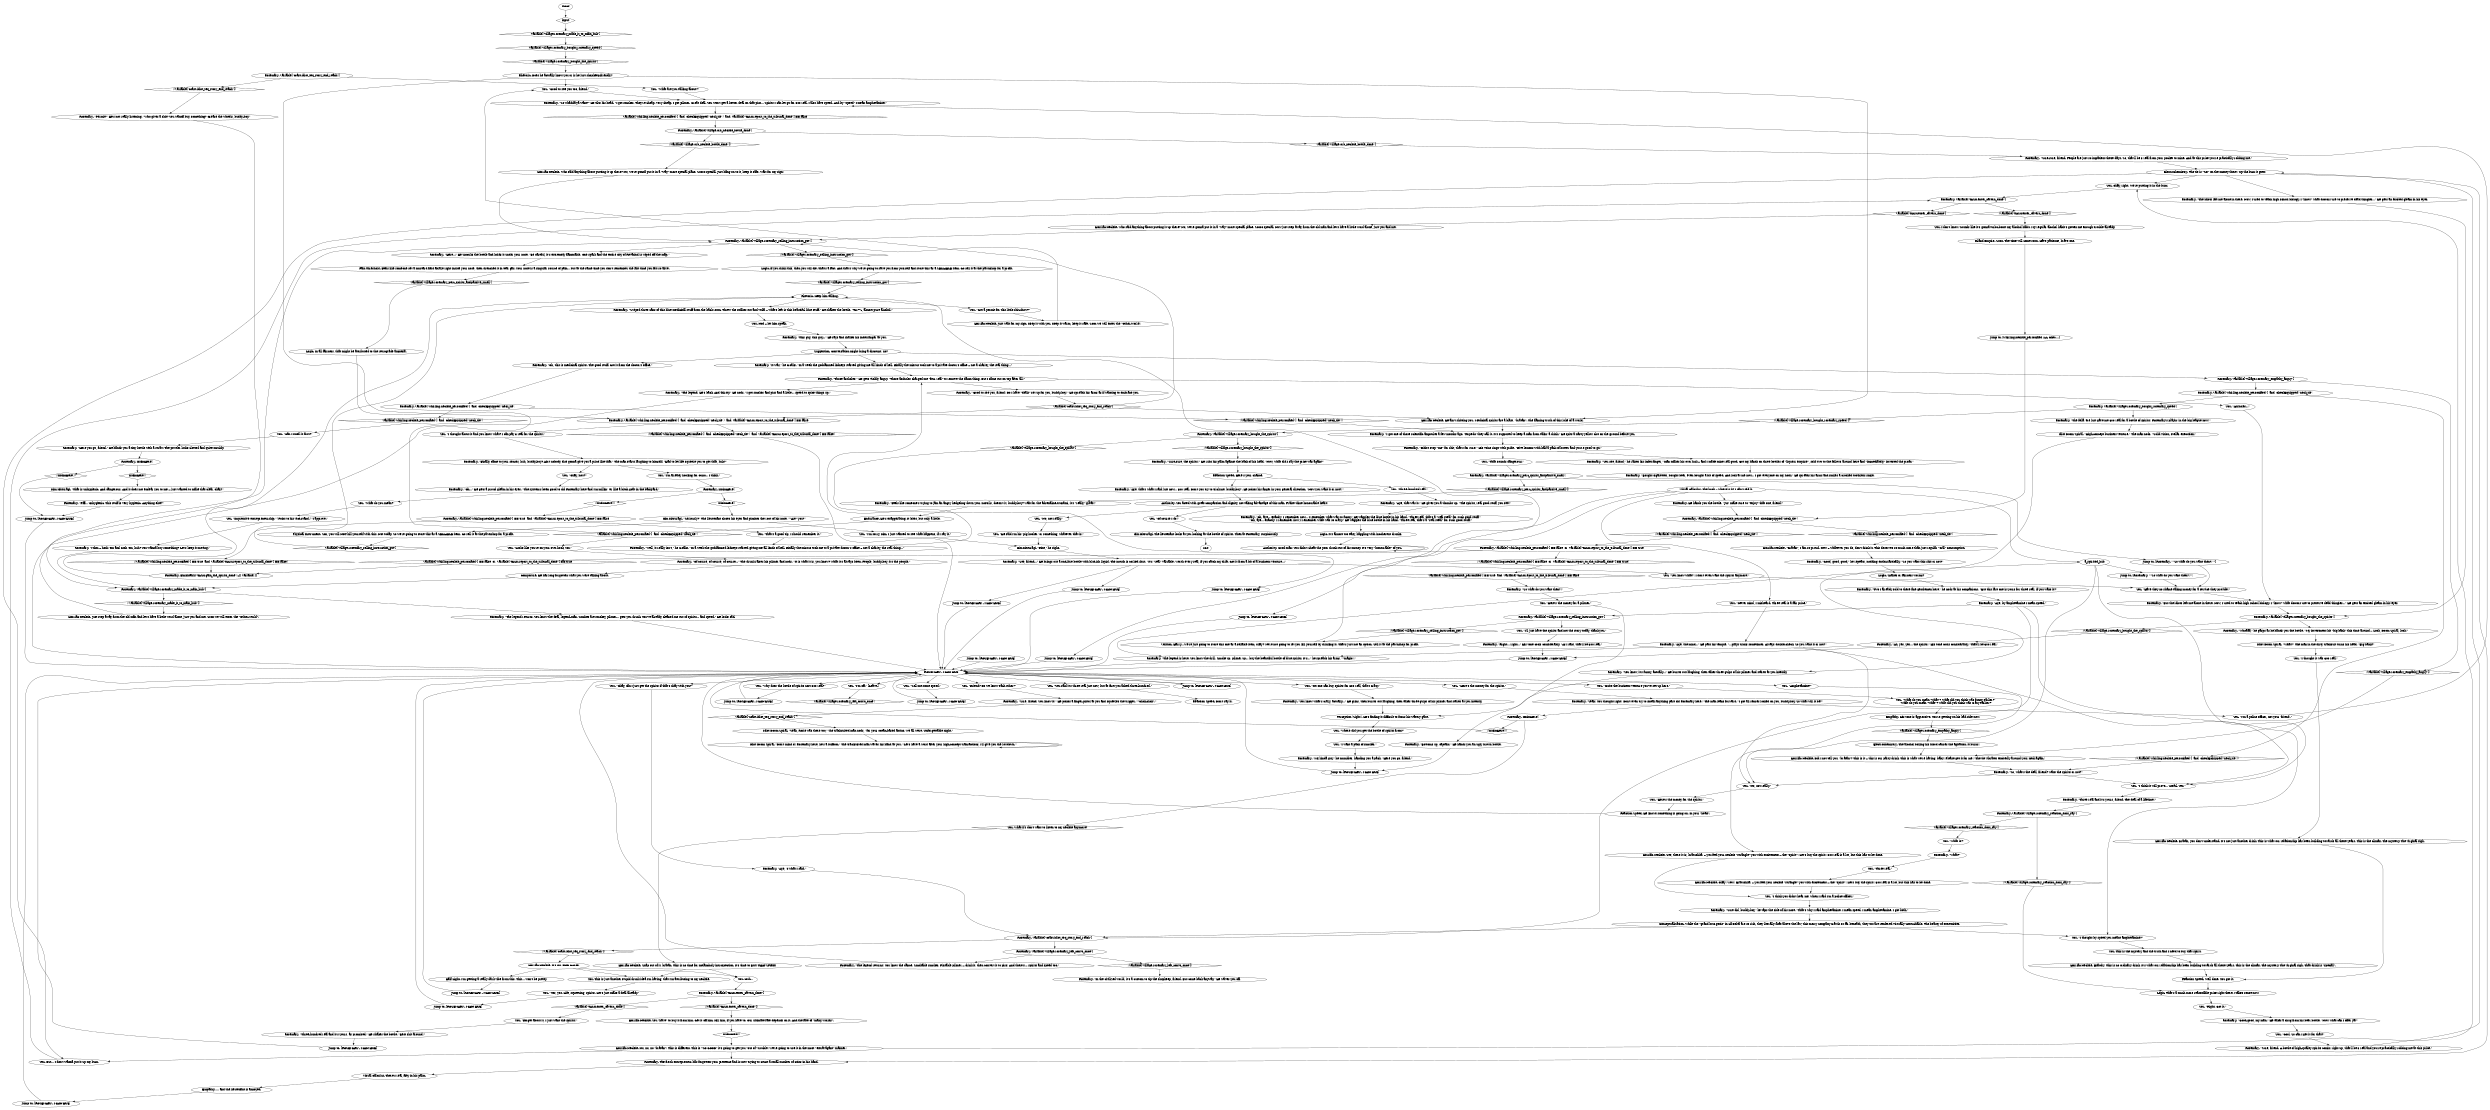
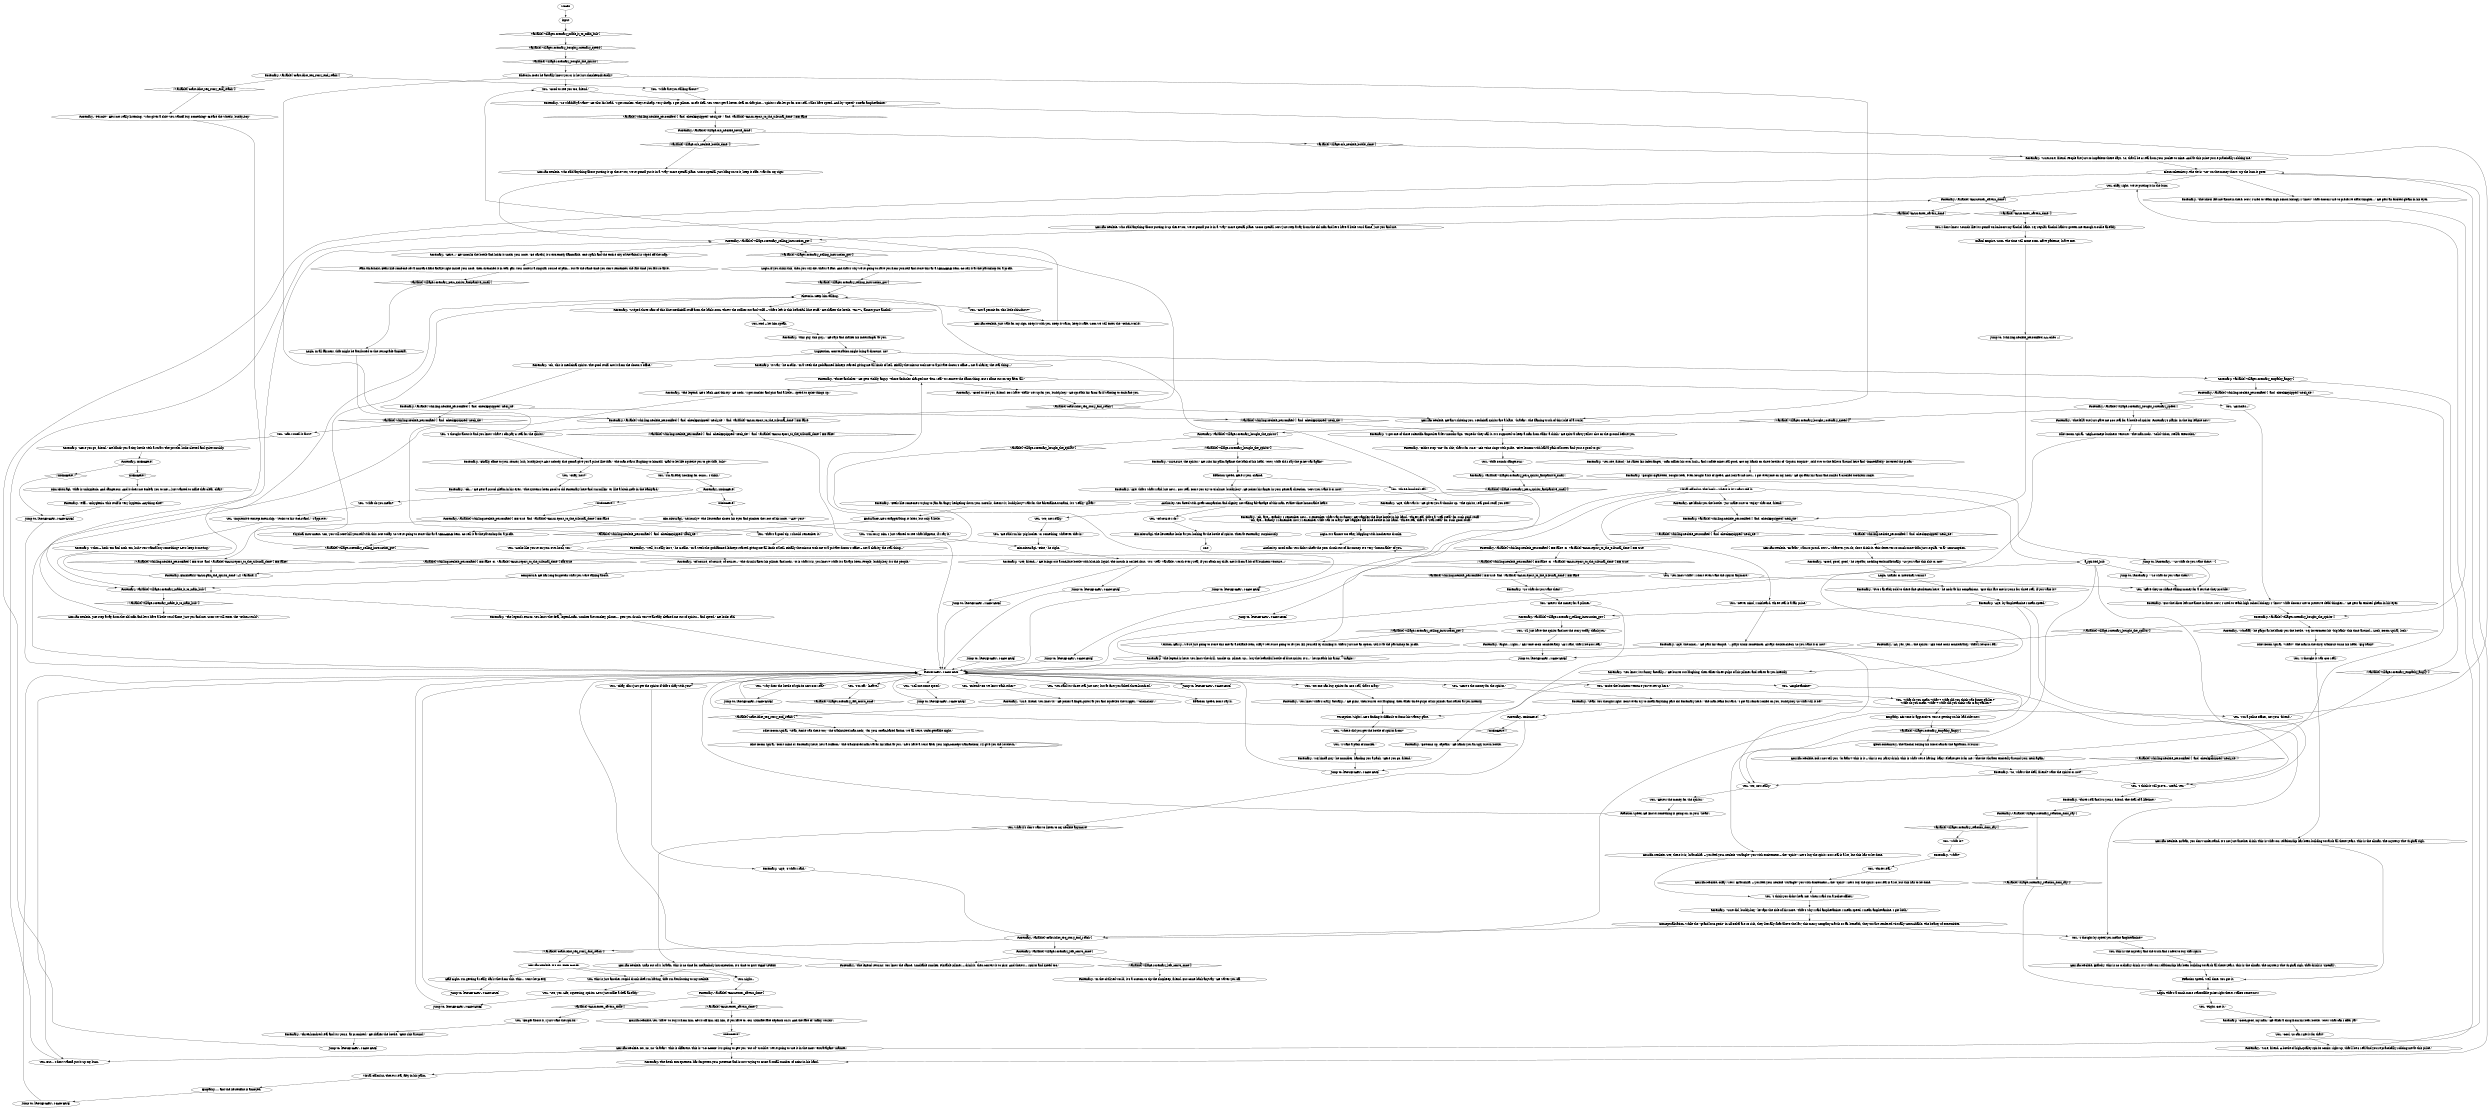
node "THAT": label "THAT" -> "START"
node "input": shape diamond -> ellipse
node "Logic: Snakes or fairness worms?": label "Logic: Snakes or fairness worms?" -> "Logic: Snakes or intestinal worms?"
node "You: Huh...": label "You: Huh..." -> "You: Light..."
